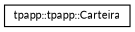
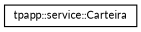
node "tpapp::tpapp::Carteira": label "tpapp::tpapp::Carteira" -> "tpapp::service::Carteira"
